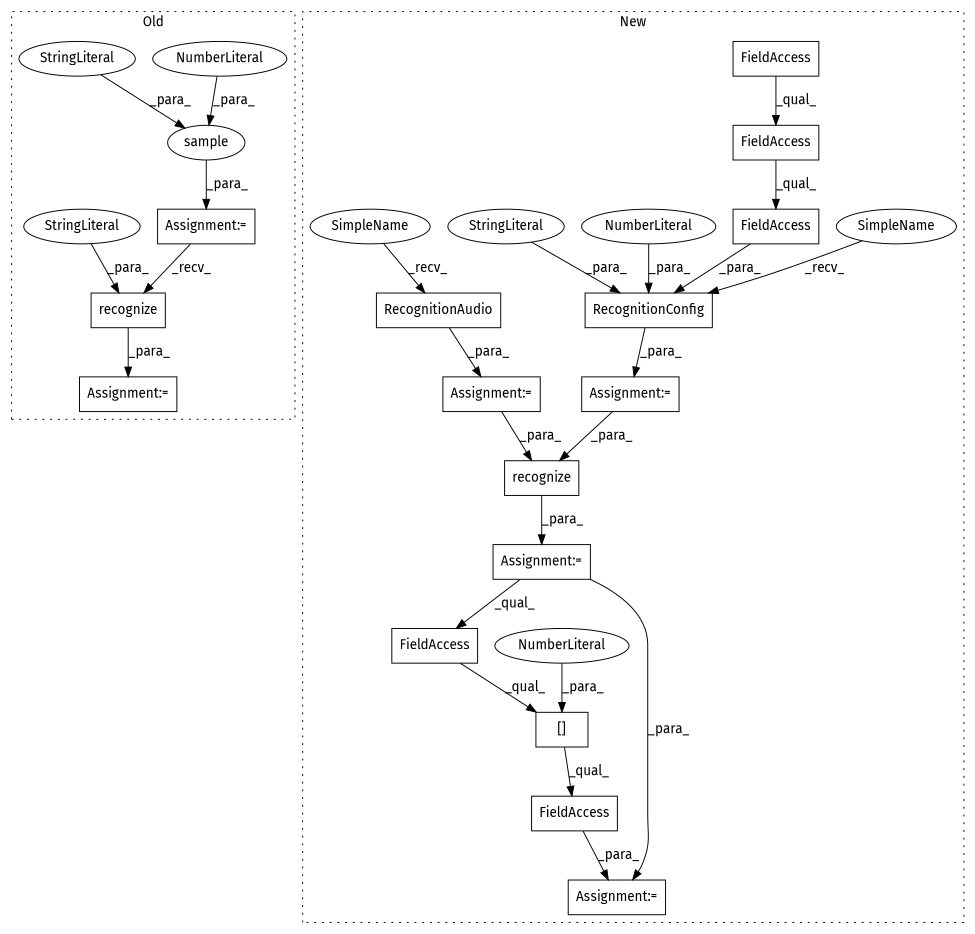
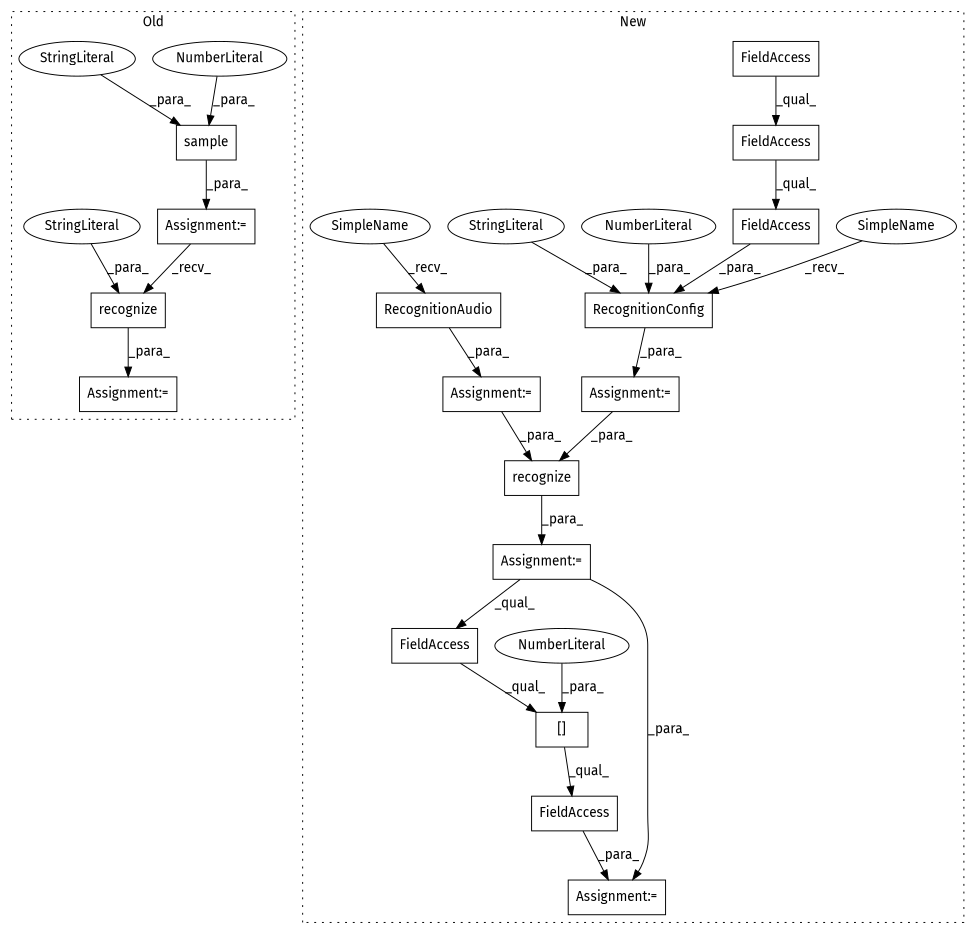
node "sample": shape ellipse -> box
